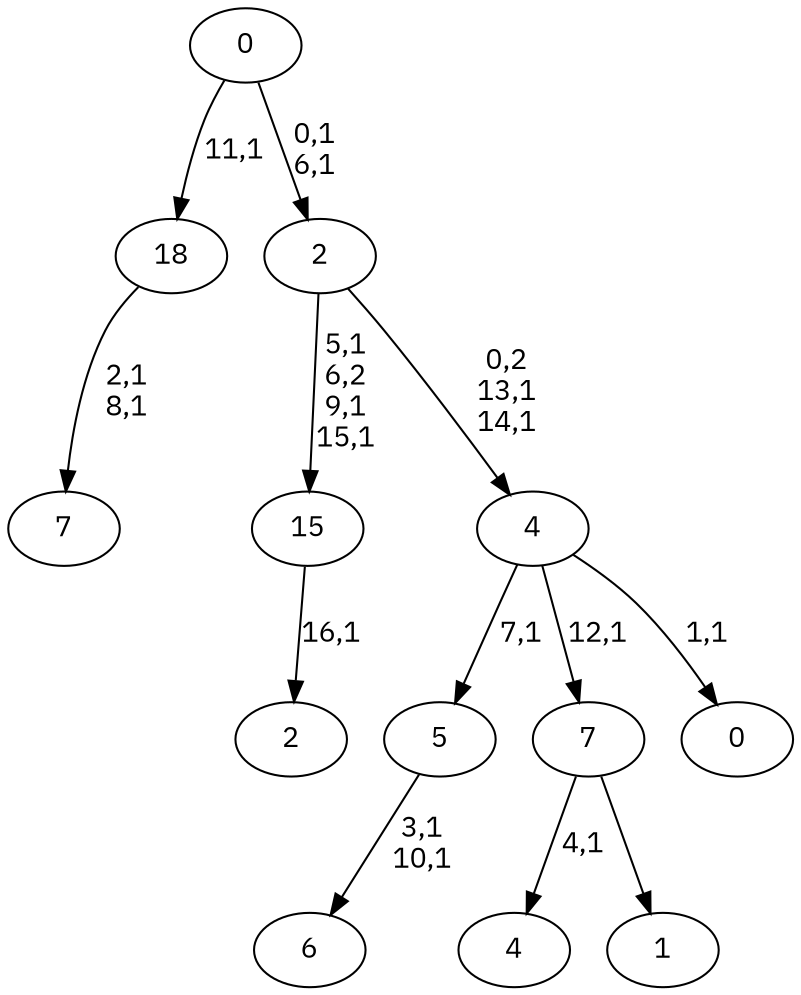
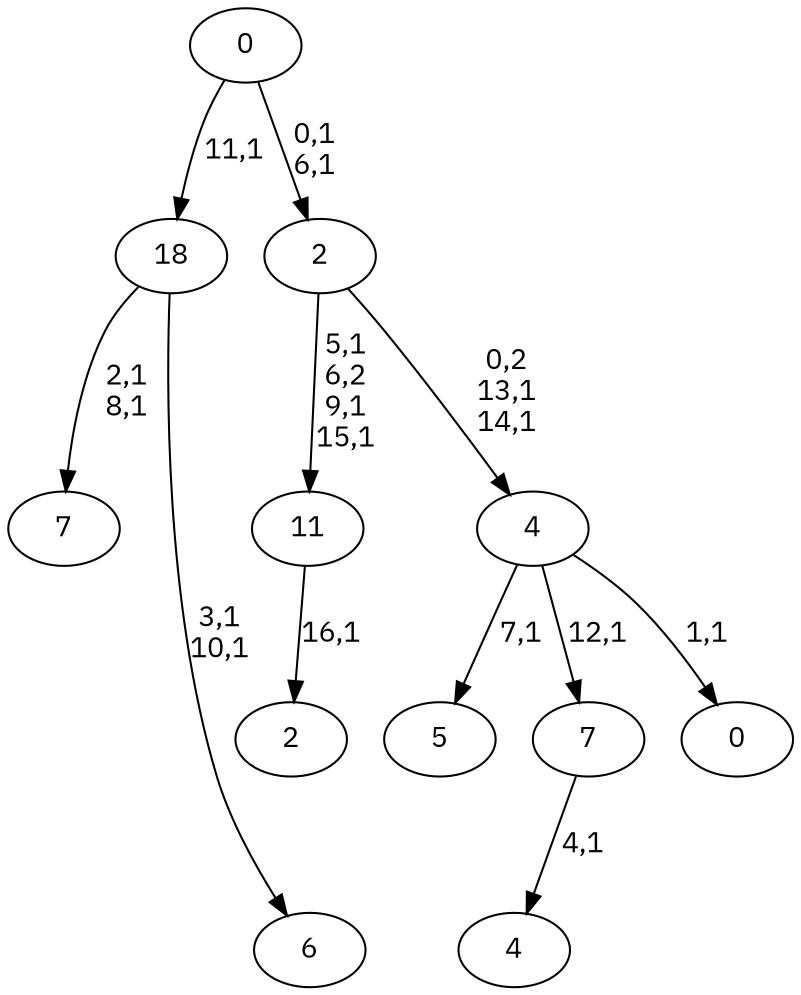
node "15": label "15" -> "11"
edge "5" -> "6": now "18" -> "6"
node "1": removed
